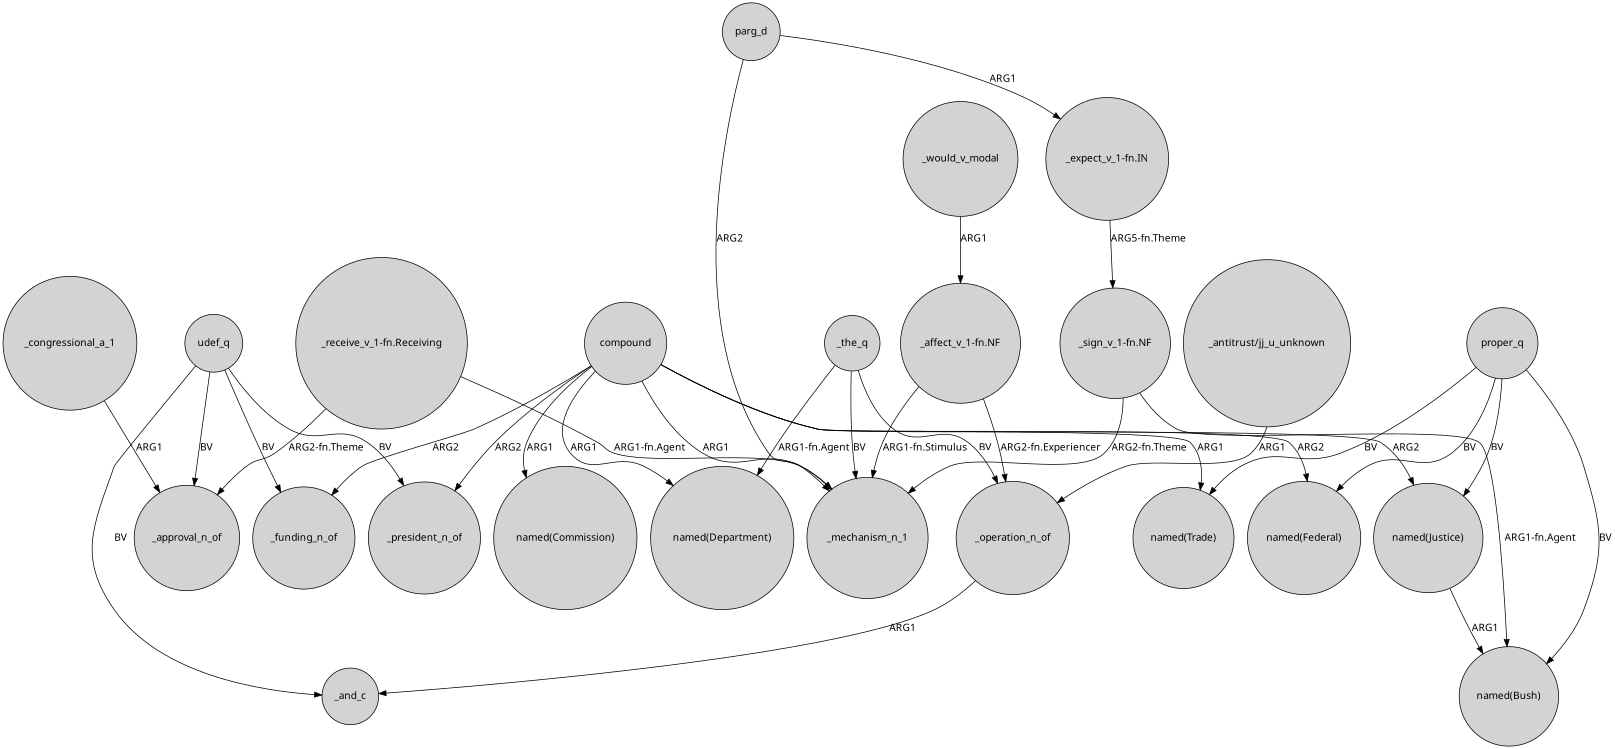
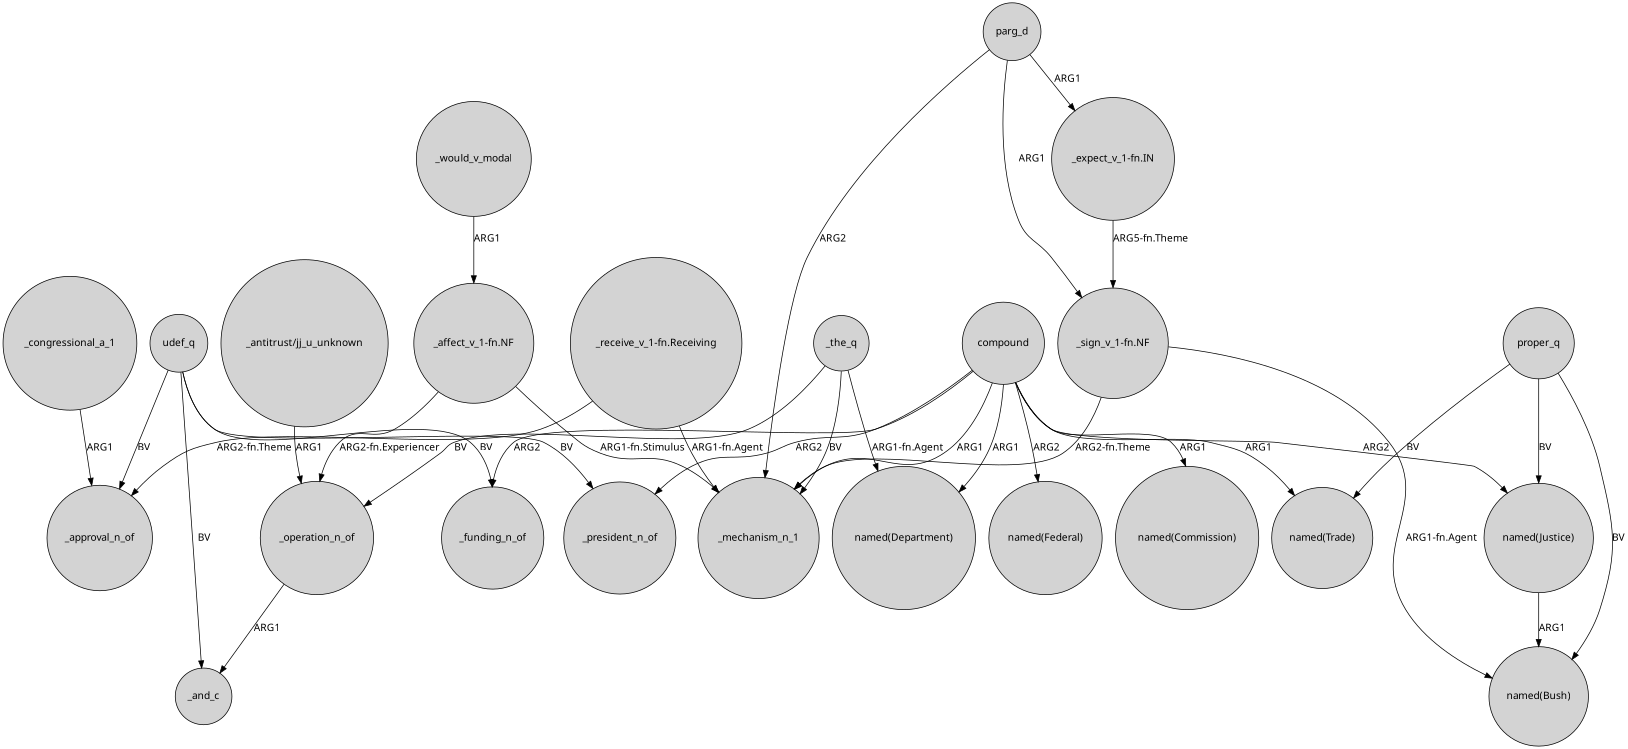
edge "parg_d" -> "_sign_v_1-fn.NF": added, label "ARG1"
edge "proper_q" -> "named(Federal)": removed, label "BV"
